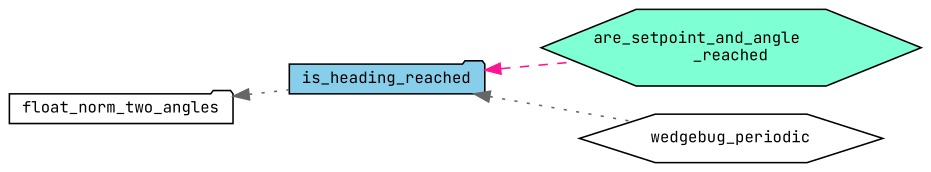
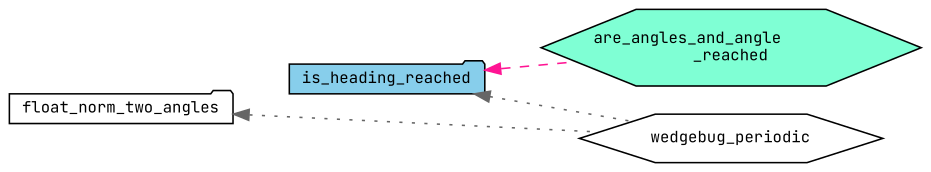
node "are_setpoint_and_angle _reached": label "are_setpoint_and_angle _reached" -> "are_angles_and_angle _reached"
edge "is_heading_reached" -> "float_norm_two_angles": now "wedgebug_periodic" -> "float_norm_two_angles"
